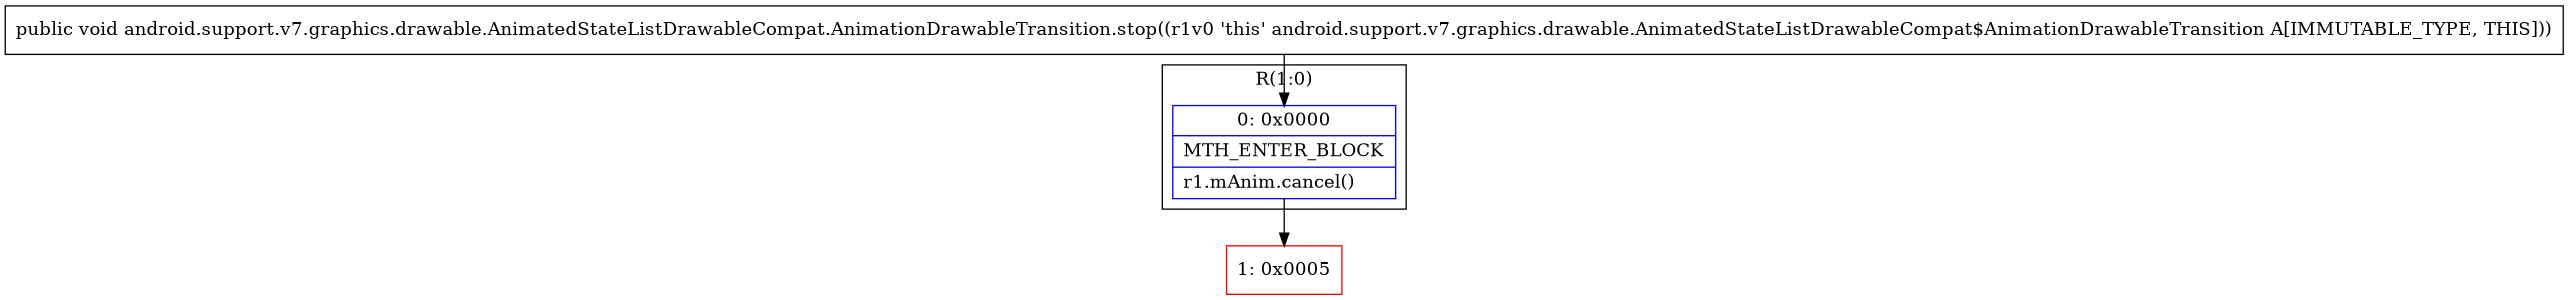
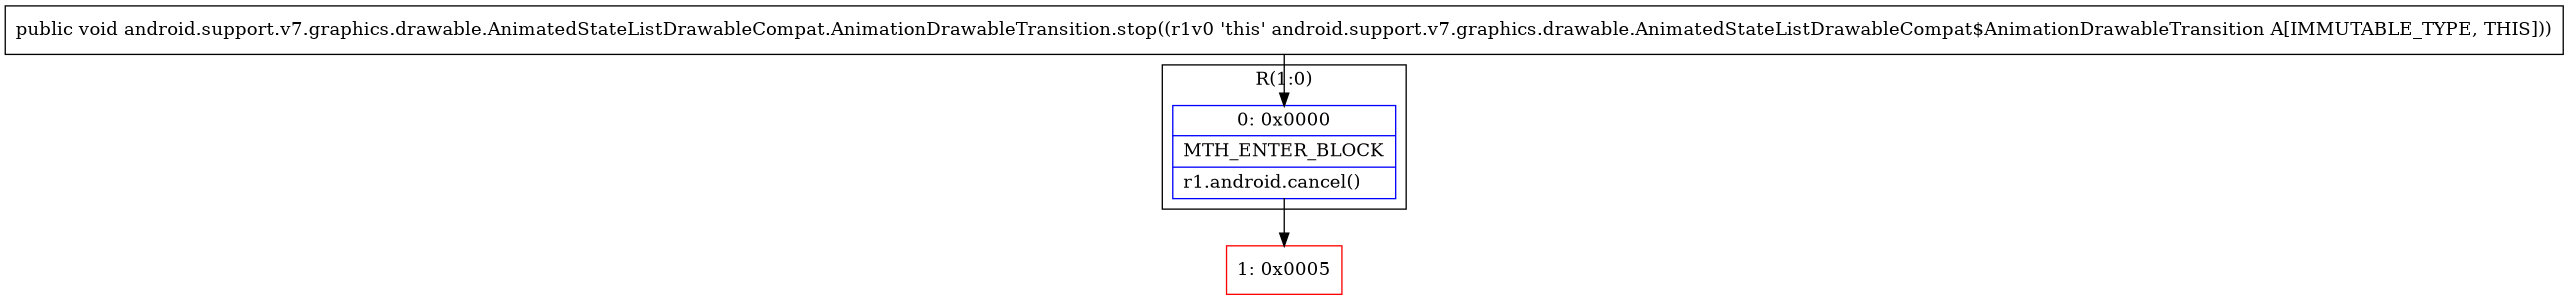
node "0: 0x0000": text "r1.mAnim.cancel()" -> "r1.android.cancel()"
